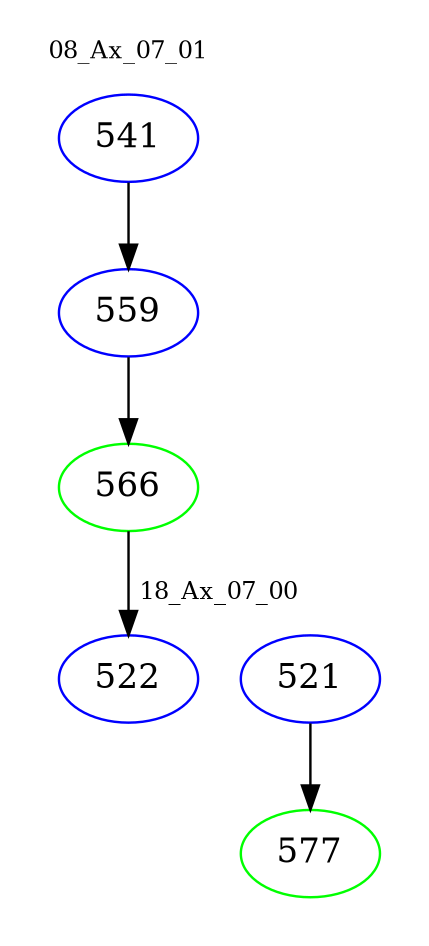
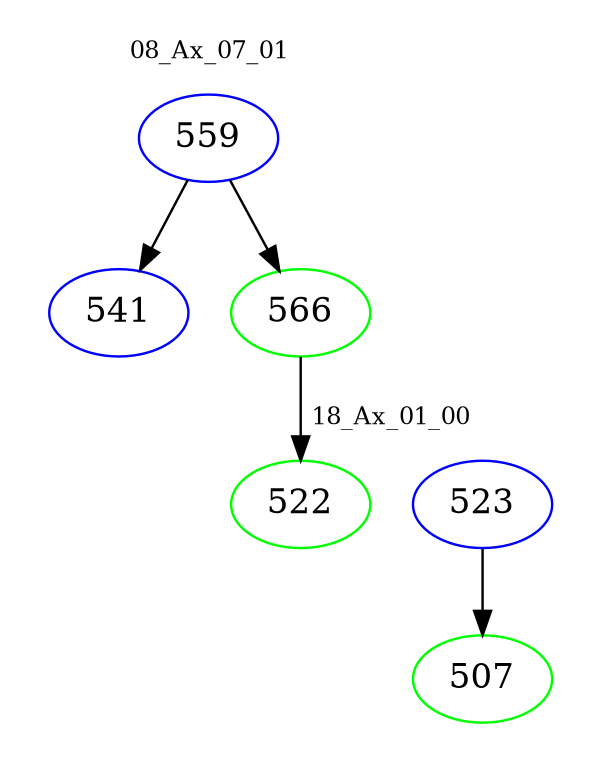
edge "541" -> "559": reversed
cluster "18_Ax_07_00": label "18_Ax_07_00" -> "18_Ax_01_00"
node "522": color blue -> green
node "521": label "521" -> "523"
node "577": label "577" -> "507"
